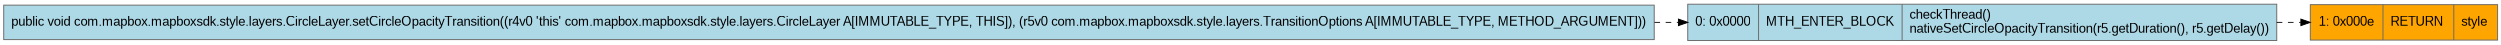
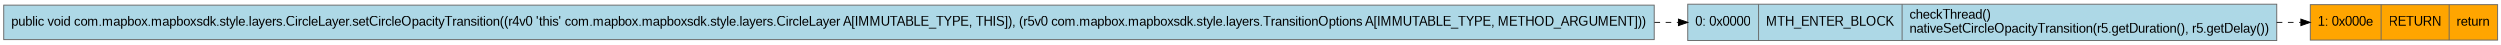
node "1: 0x000e": text "style" -> "return"
